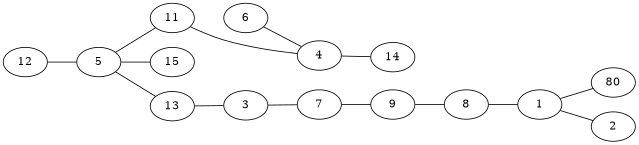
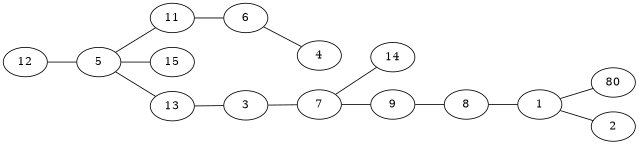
edge "11" -- "4": now "11" -- "6"
edge "4" -- "14": now "7" -- "14"
